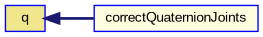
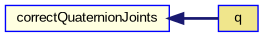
edge "correctQuaternionJoints" -> "q": reversed
